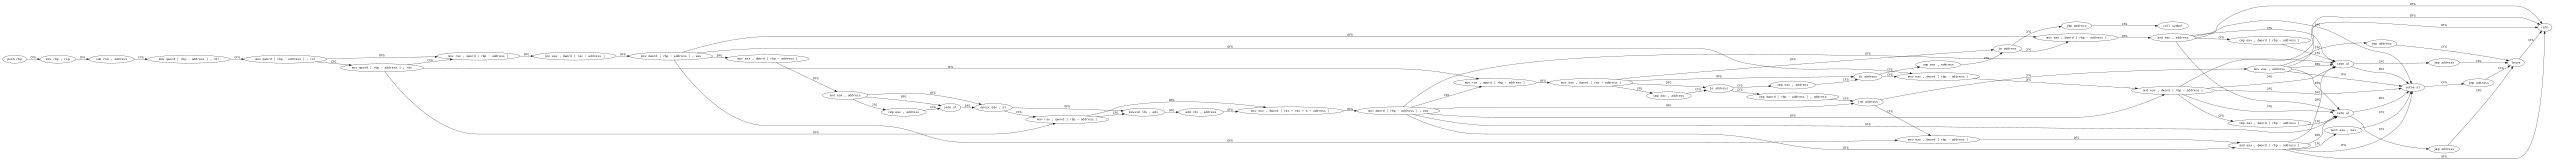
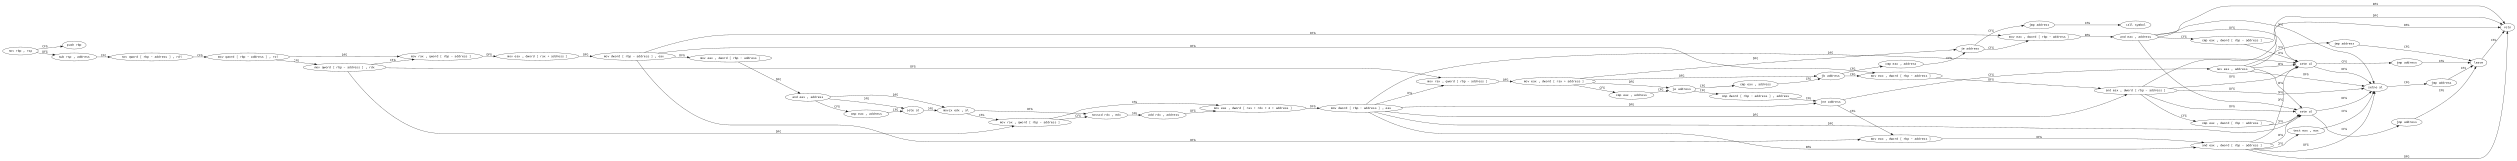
edge "push rbp" -> "mov rbp , rsp": reversed
